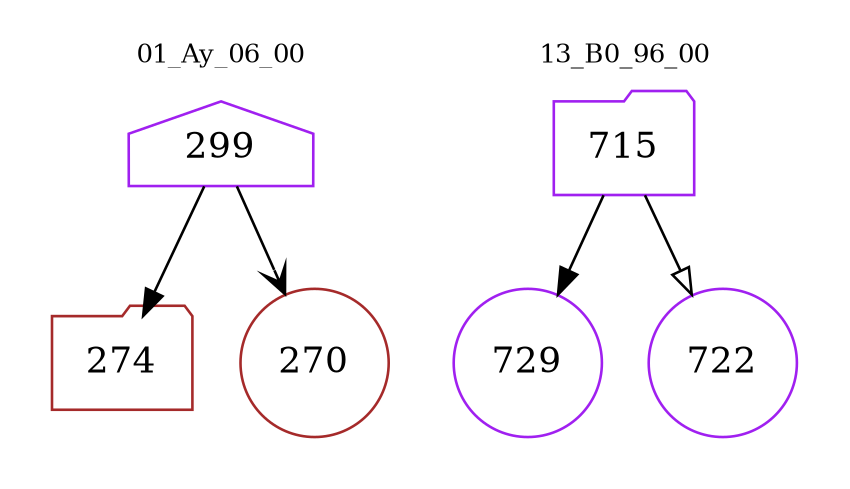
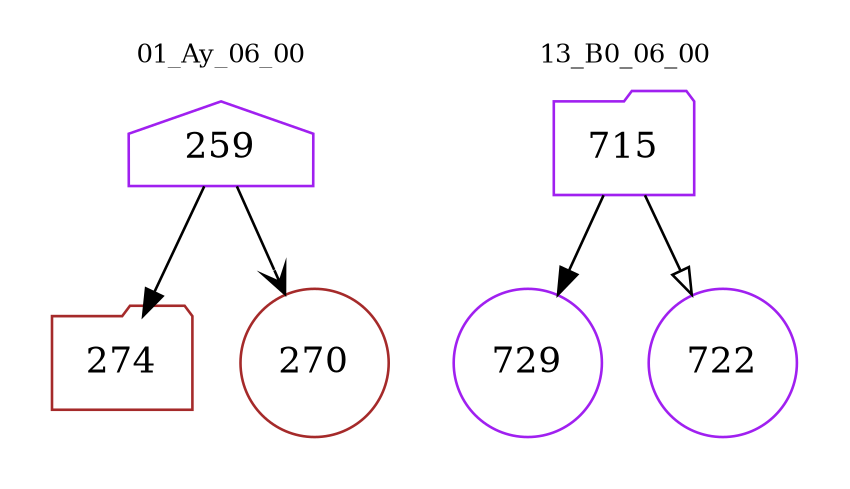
cluster "13_B0_96_00": label "13_B0_96_00" -> "13_B0_06_00"
node "299": label "299" -> "259"
